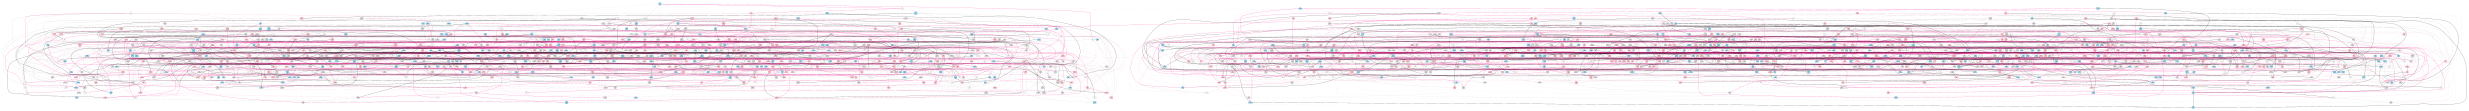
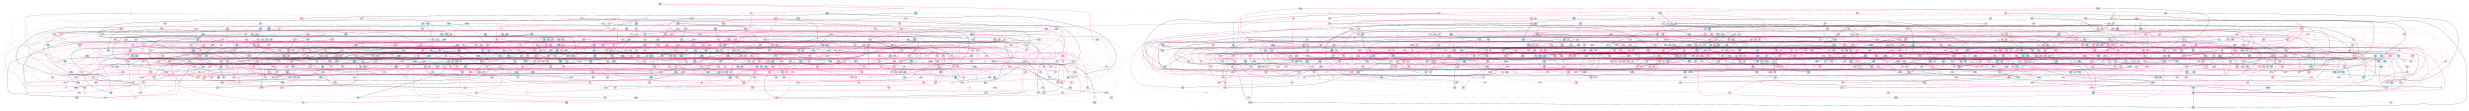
node "kds": fillcolor skyblue -> white
